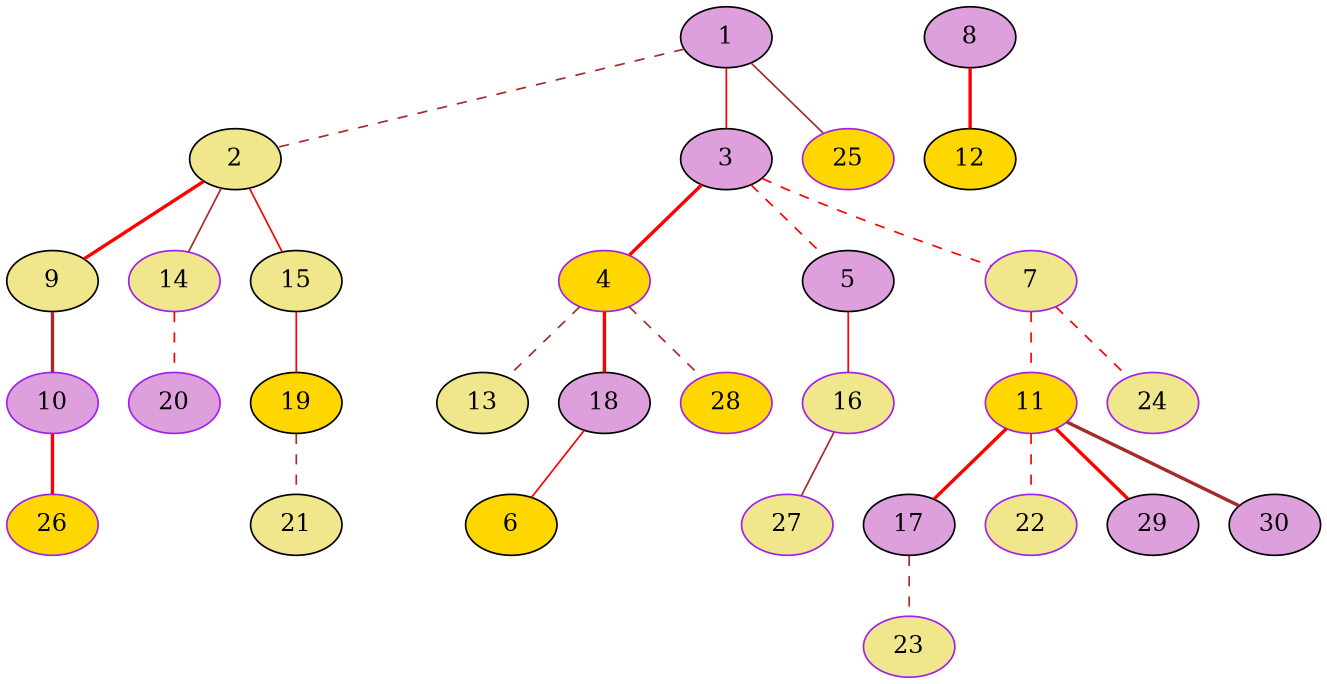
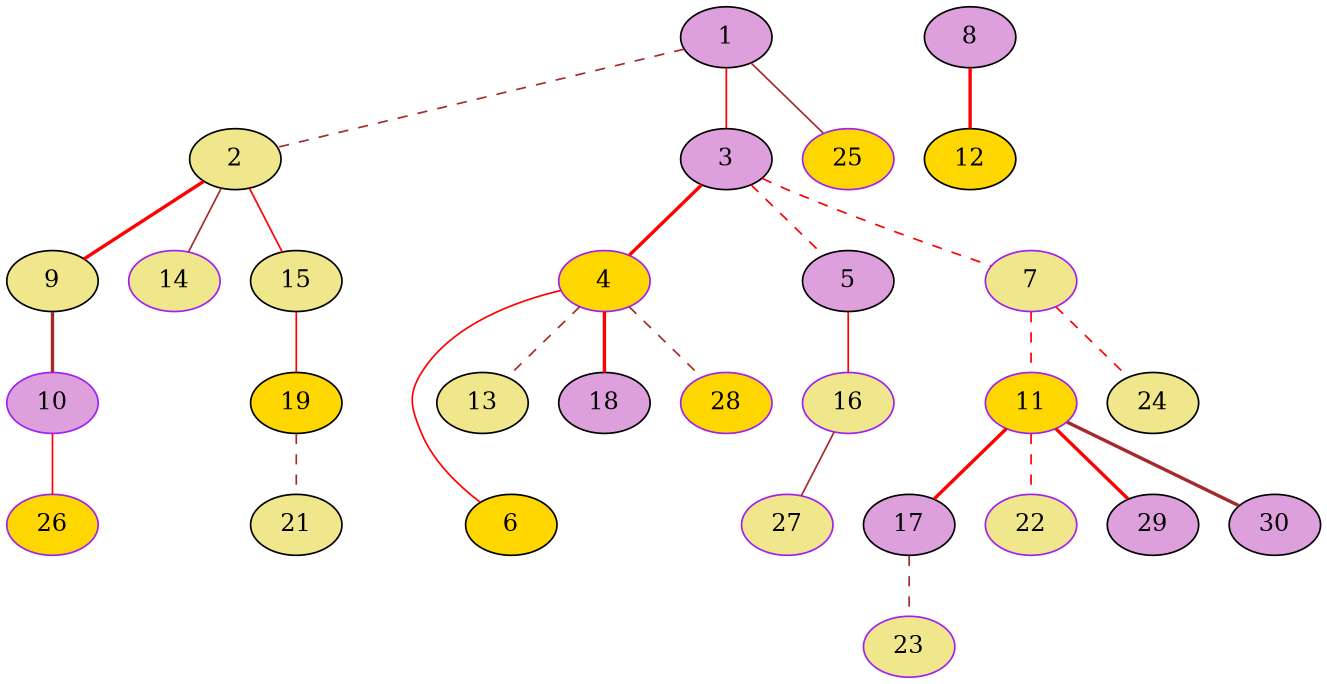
node "20": removed
node "24": color purple -> black
edge "10" -- "26": style bold -> solid
edge "18" -- "6": now "4" -- "6"
